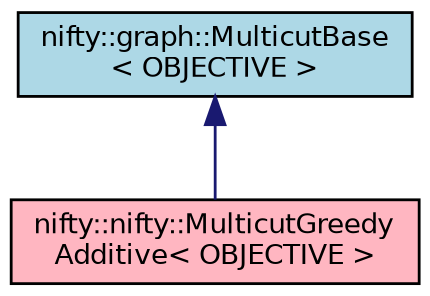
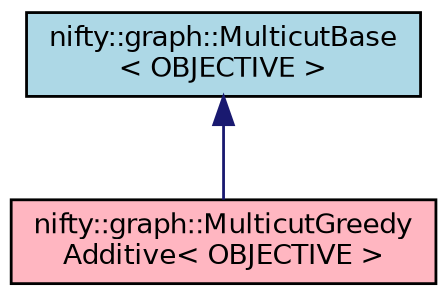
node "nifty::nifty::MulticutGreedy Additive< OBJECTIVE >": label "nifty::nifty::MulticutGreedy Additive< OBJECTIVE >" -> "nifty::graph::MulticutGreedy Additive< OBJECTIVE >"
